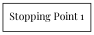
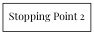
node "Stopping Point 1": label "Stopping Point 1" -> "Stopping Point 2"
